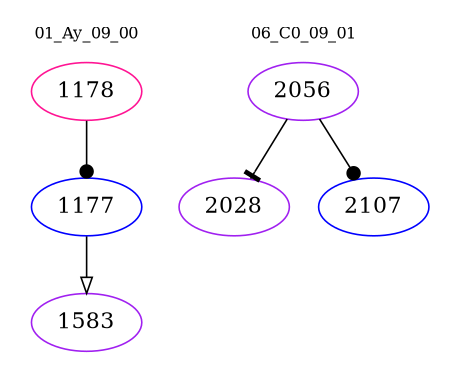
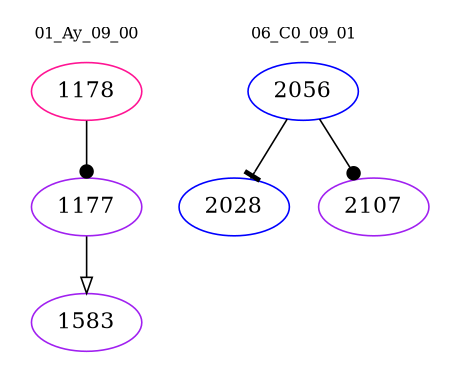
node "2056": color purple -> blue
node "1177": color blue -> purple
node "2028": color purple -> blue
node "2107": color blue -> purple
